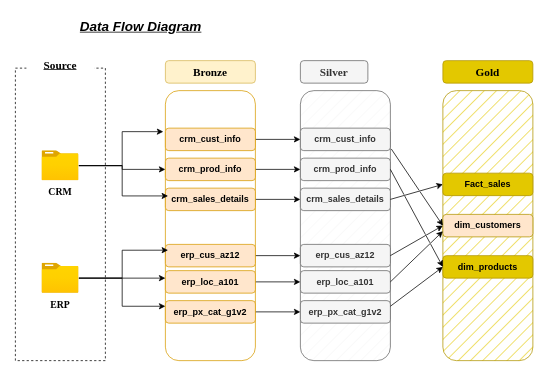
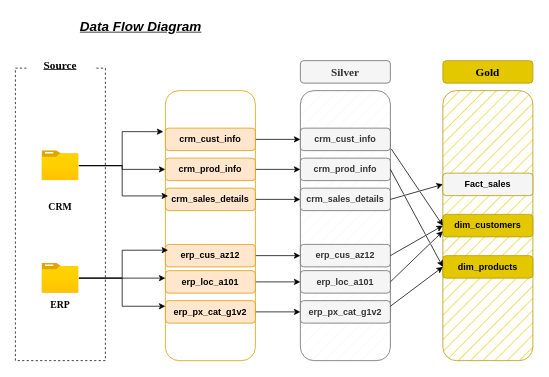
node "Bronze": removed
node "Silver": size 68x23 -> 90x23
node "Fact_sales": fillcolor #e3c800 -> #f5f5f5
node "CRM": moved (60, 192) -> (60, 207)
node "dim_customers": fillcolor #ffe6cc -> #e3c800
